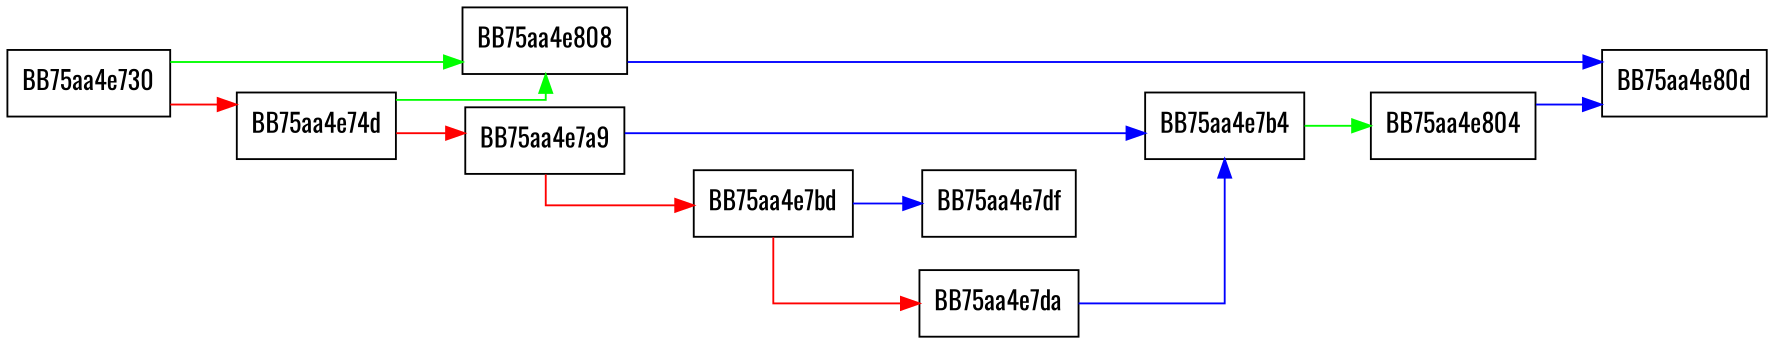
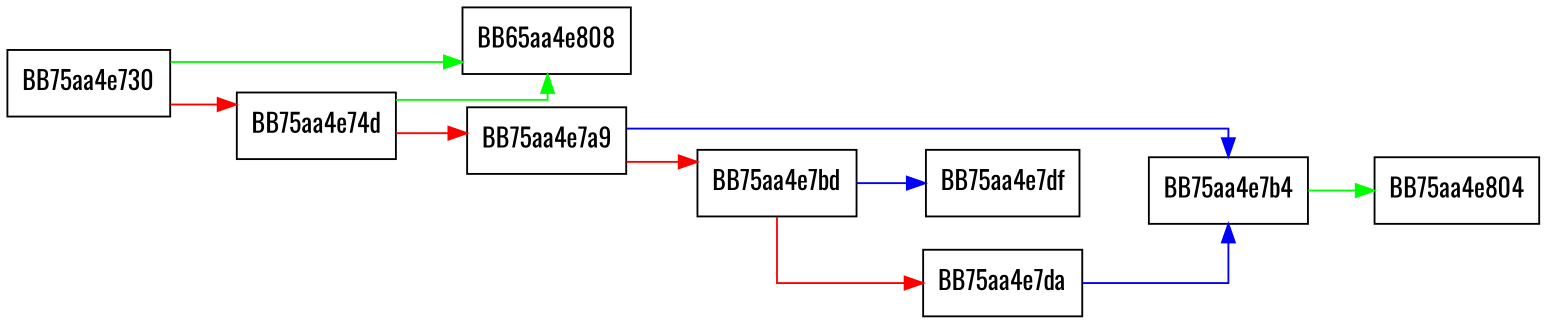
node "BB75aa4e808": label "BB75aa4e808" -> "BB65aa4e808"
node "BB75aa4e80d": removed
